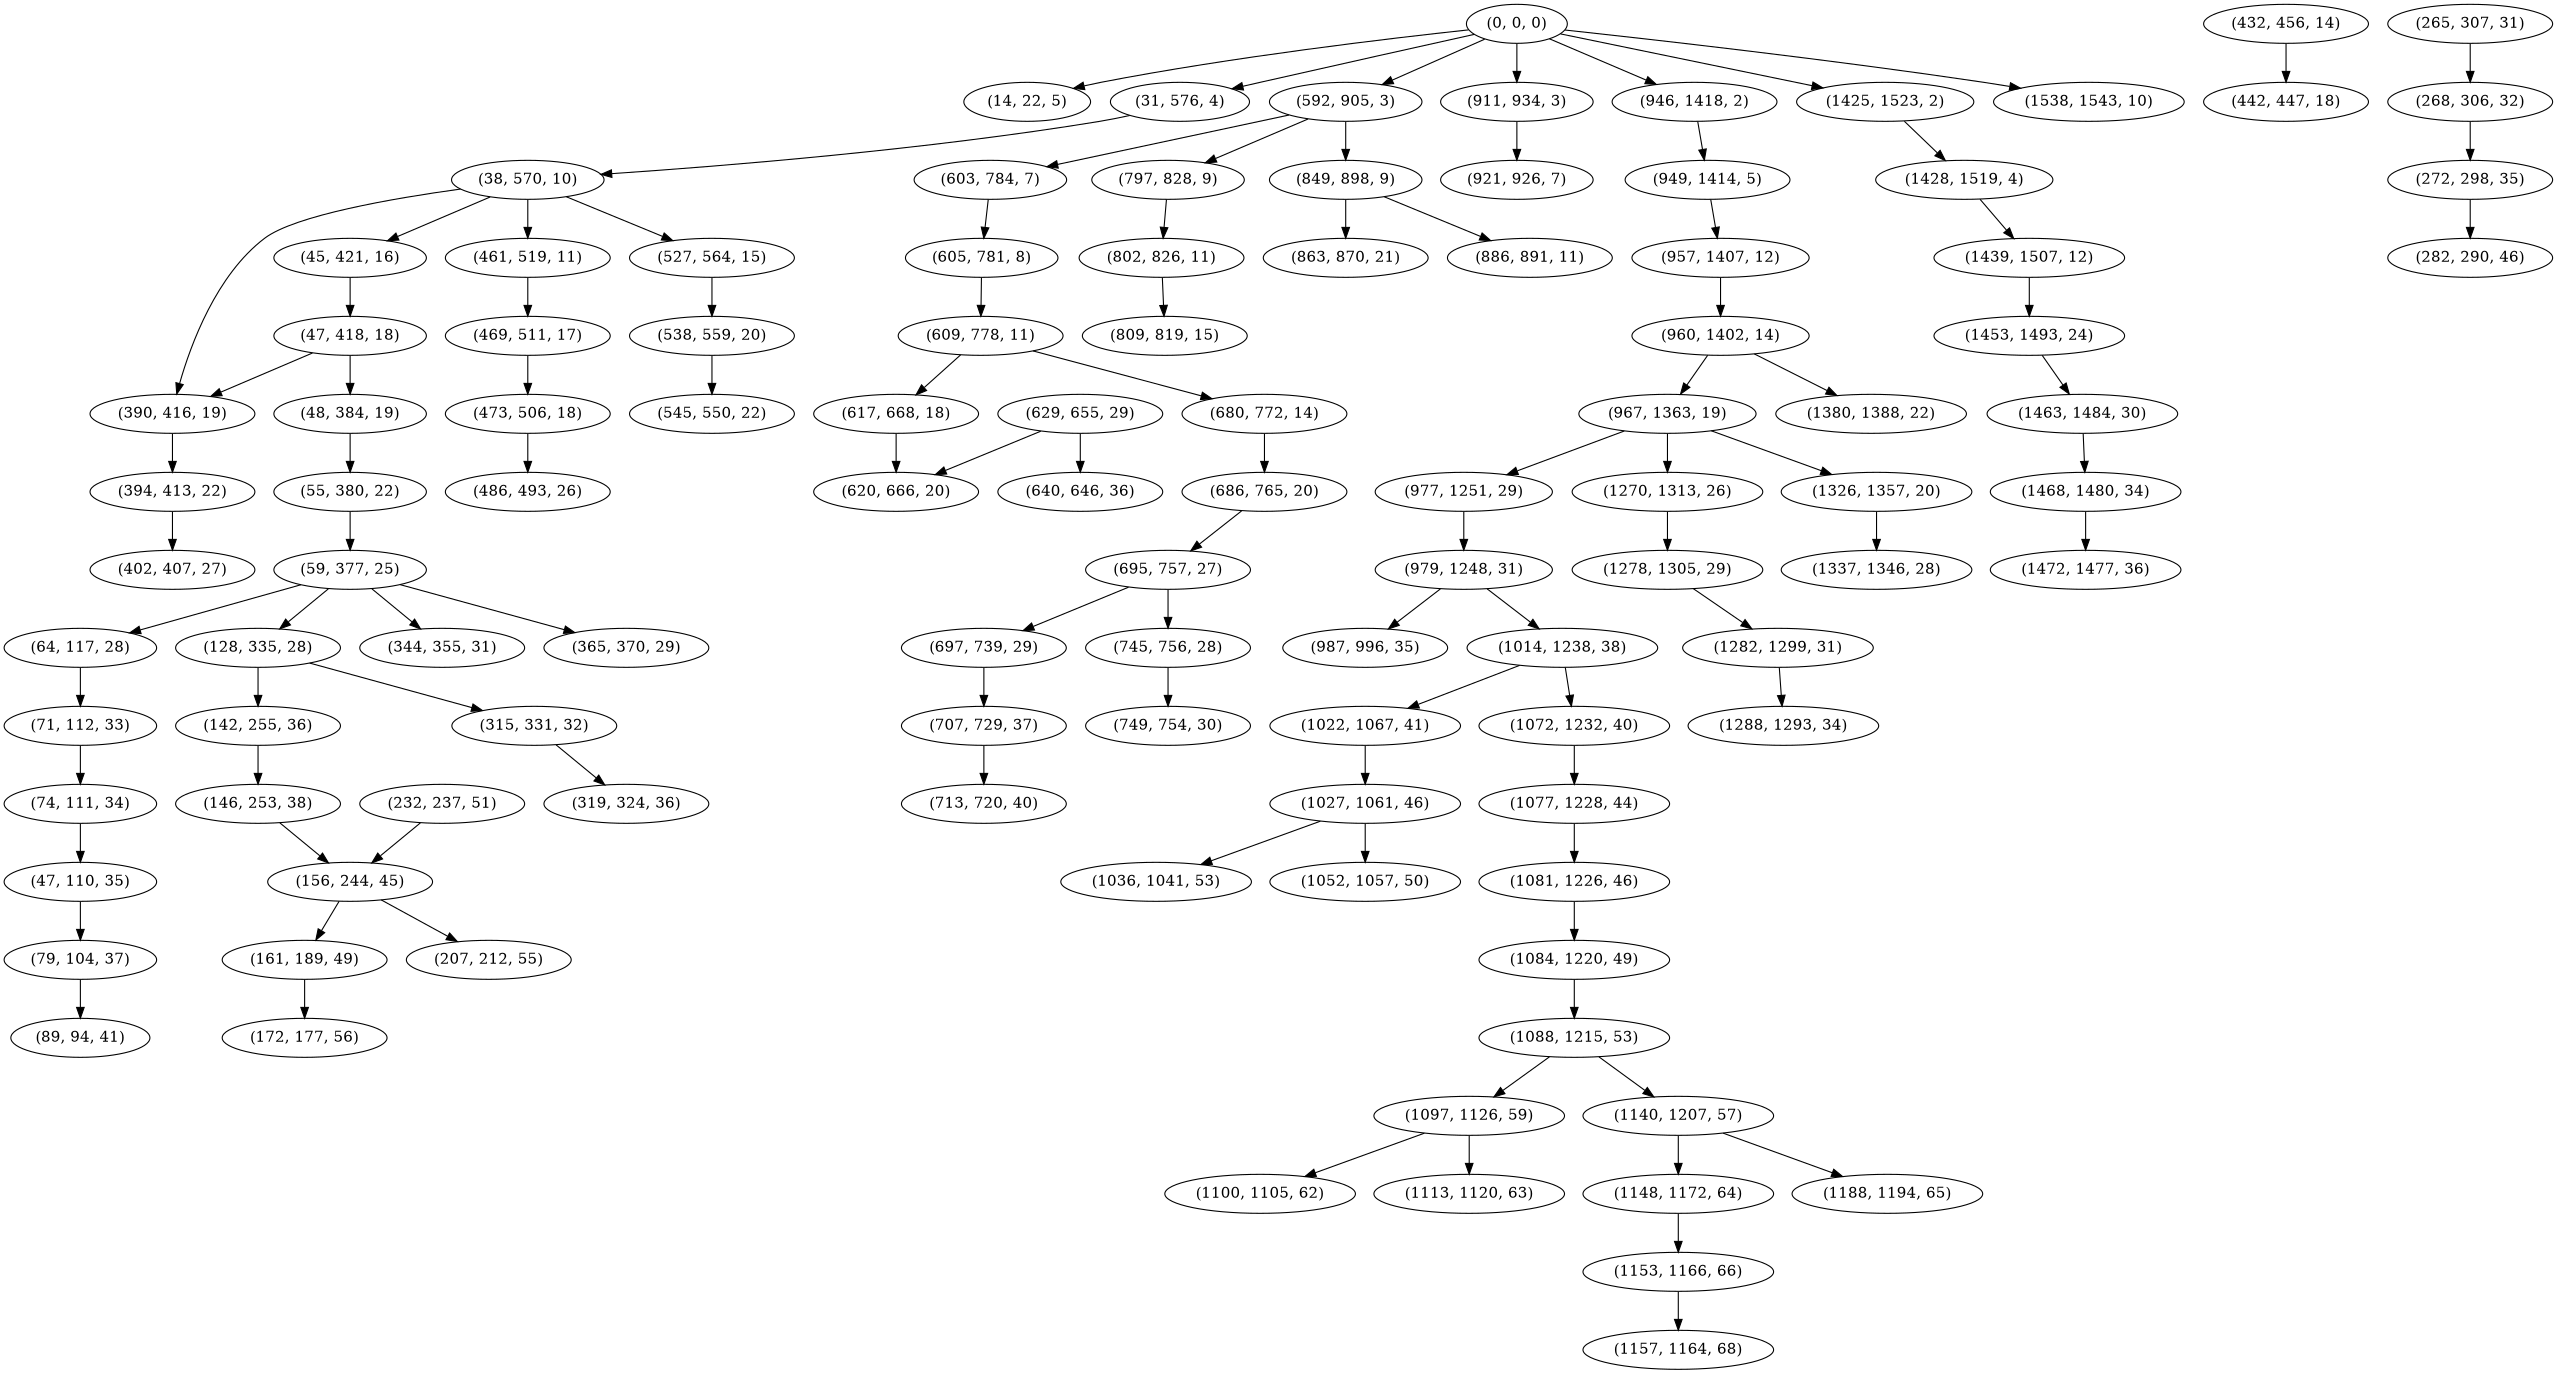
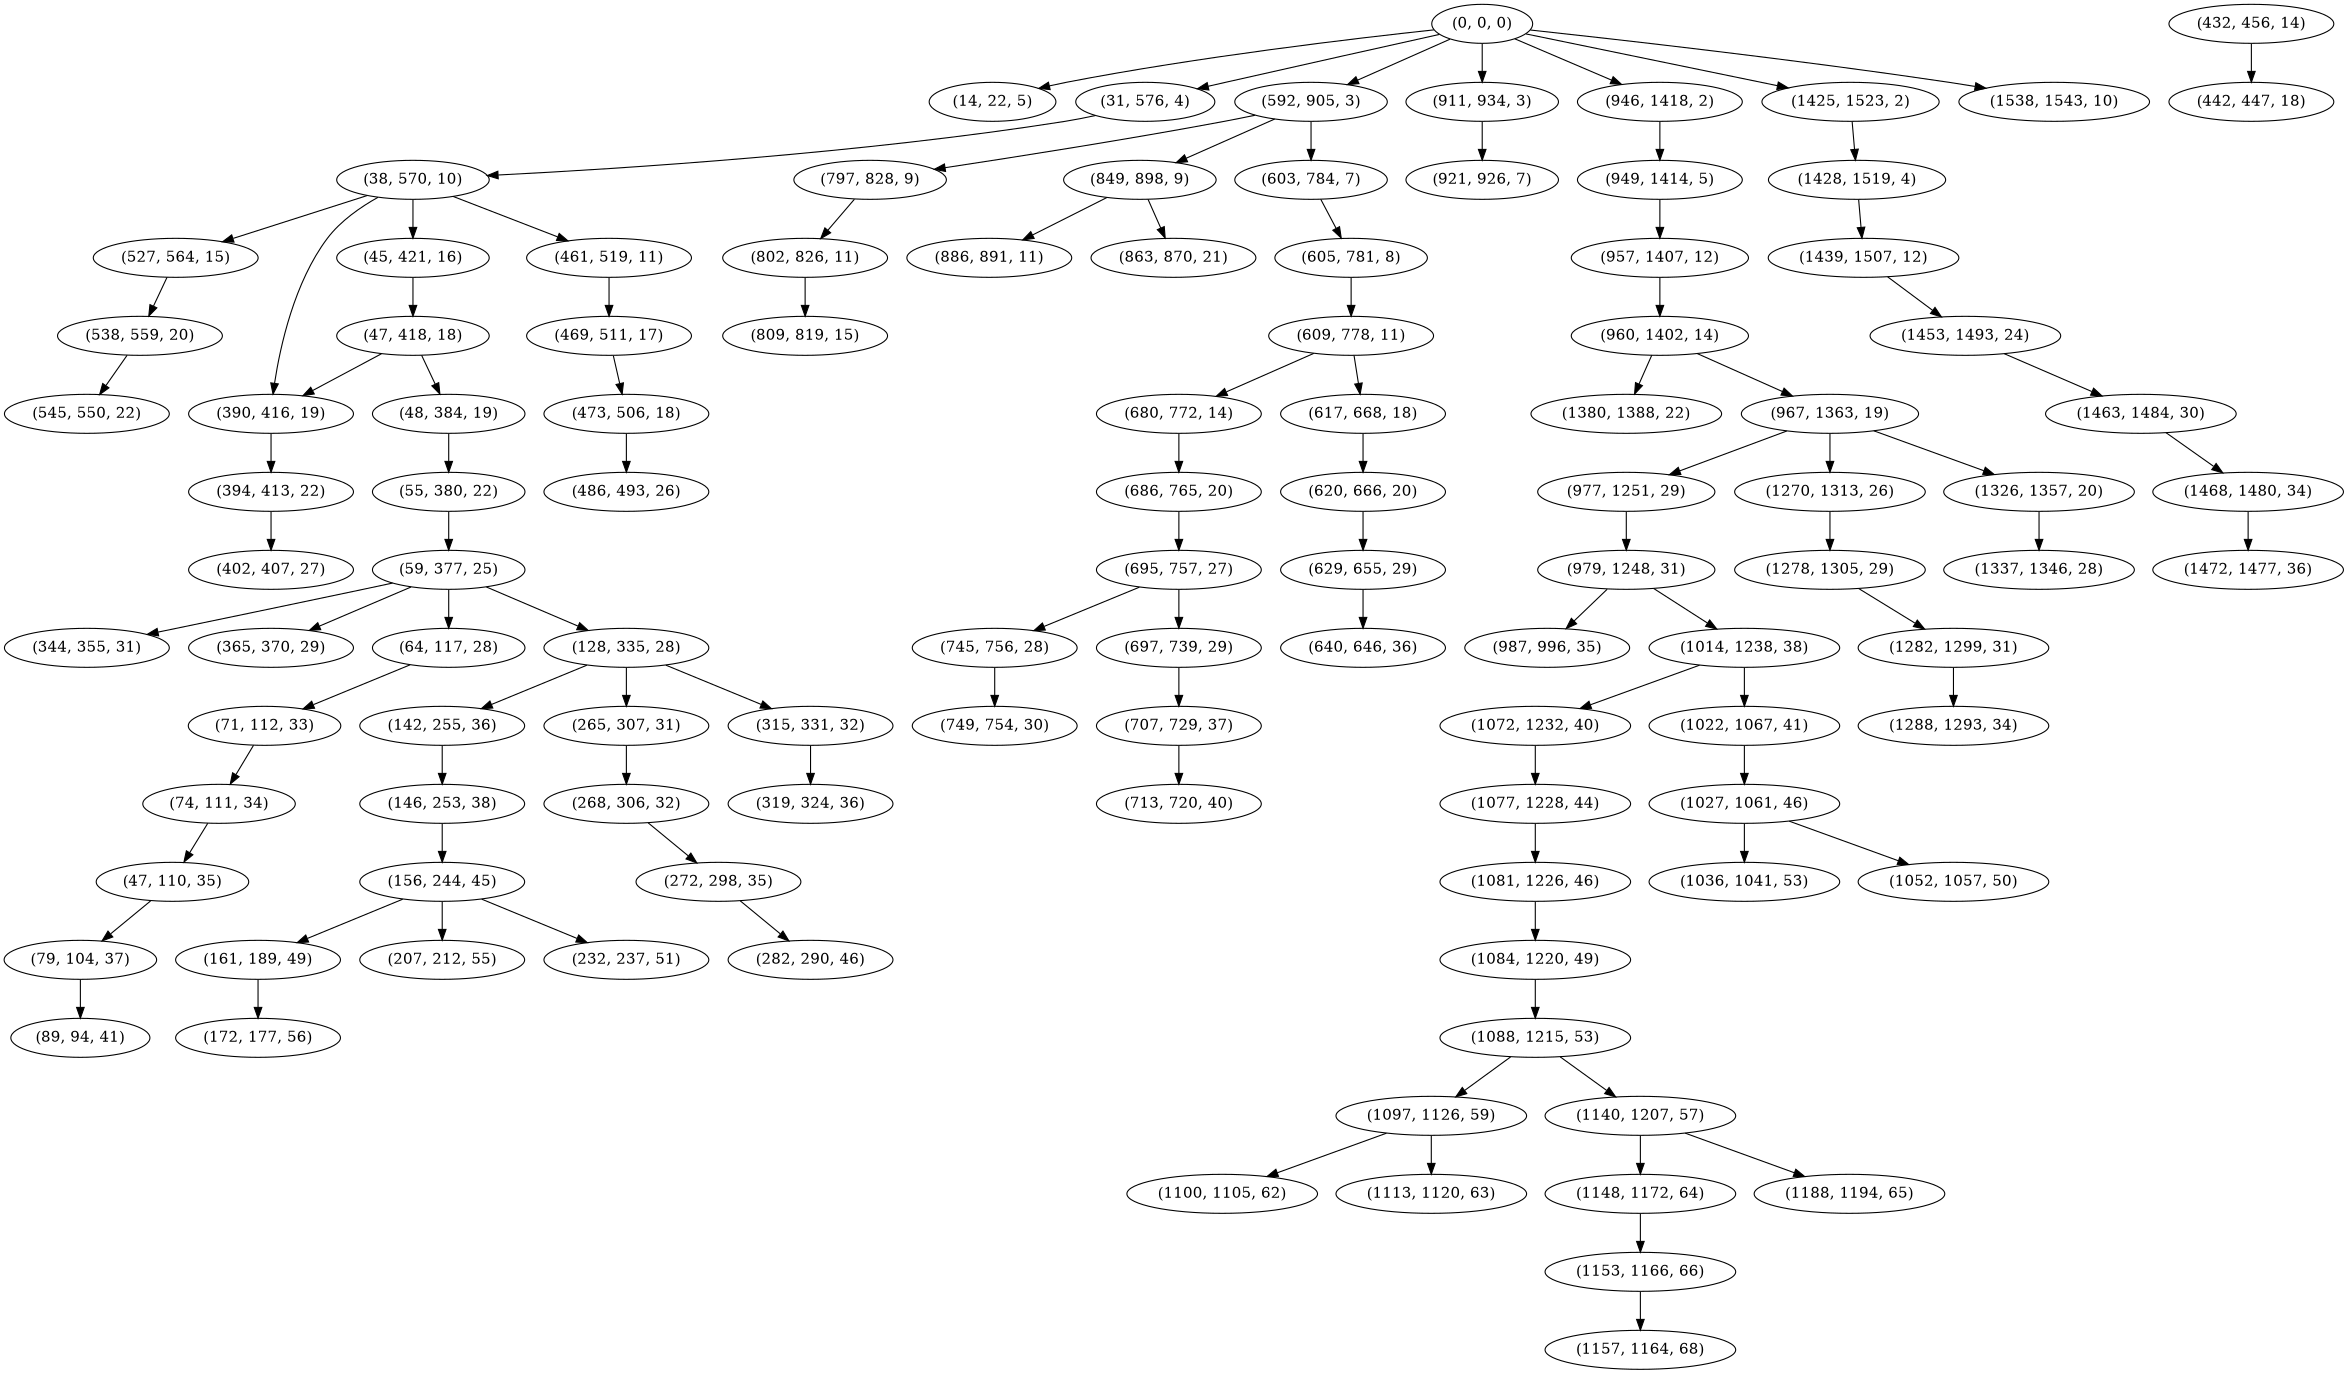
edge "(629, 655, 29)" -> "(620, 666, 20)": reversed
edge "(128, 335, 28)" -> "(265, 307, 31)": added
edge "(232, 237, 51)" -> "(156, 244, 45)": reversed
